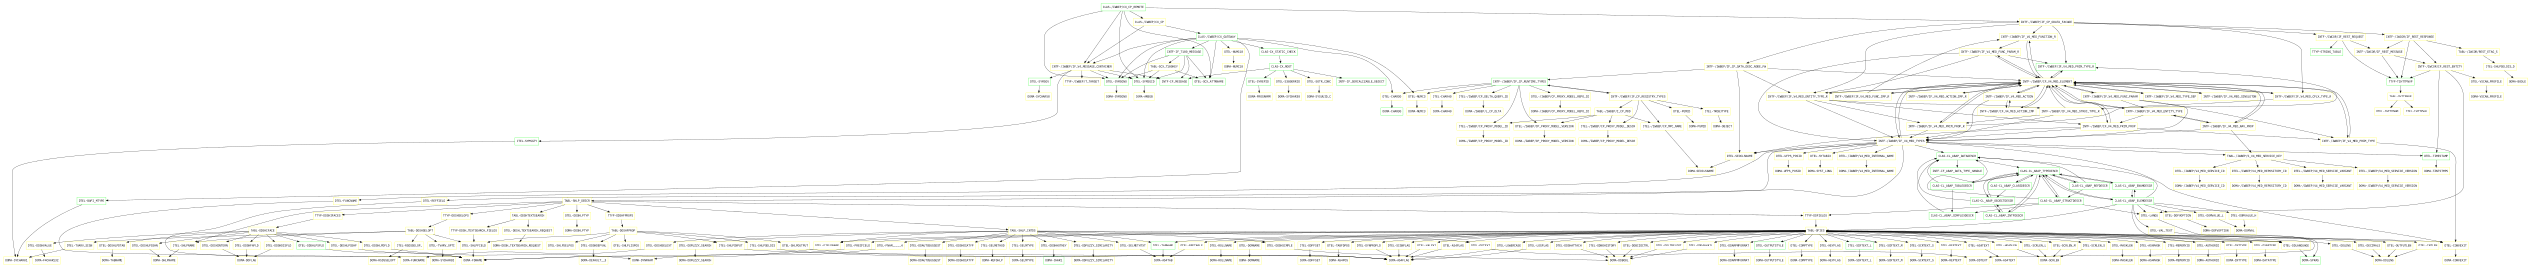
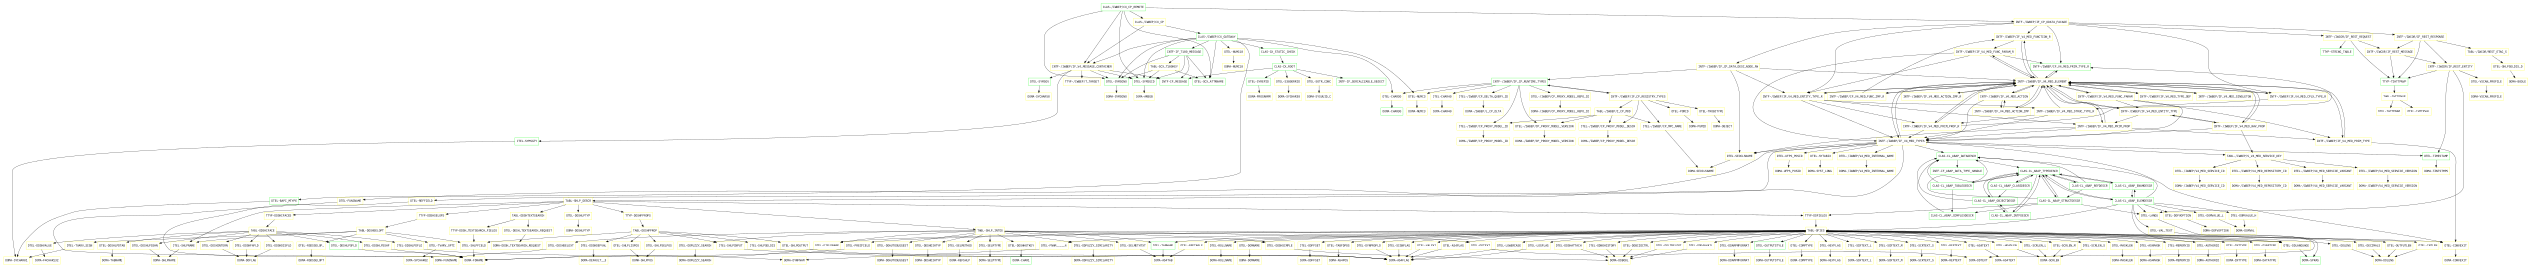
node "DTEL-SCRTEXT_L": color green -> yellow
node "DOMA-SHLPPOS": added
